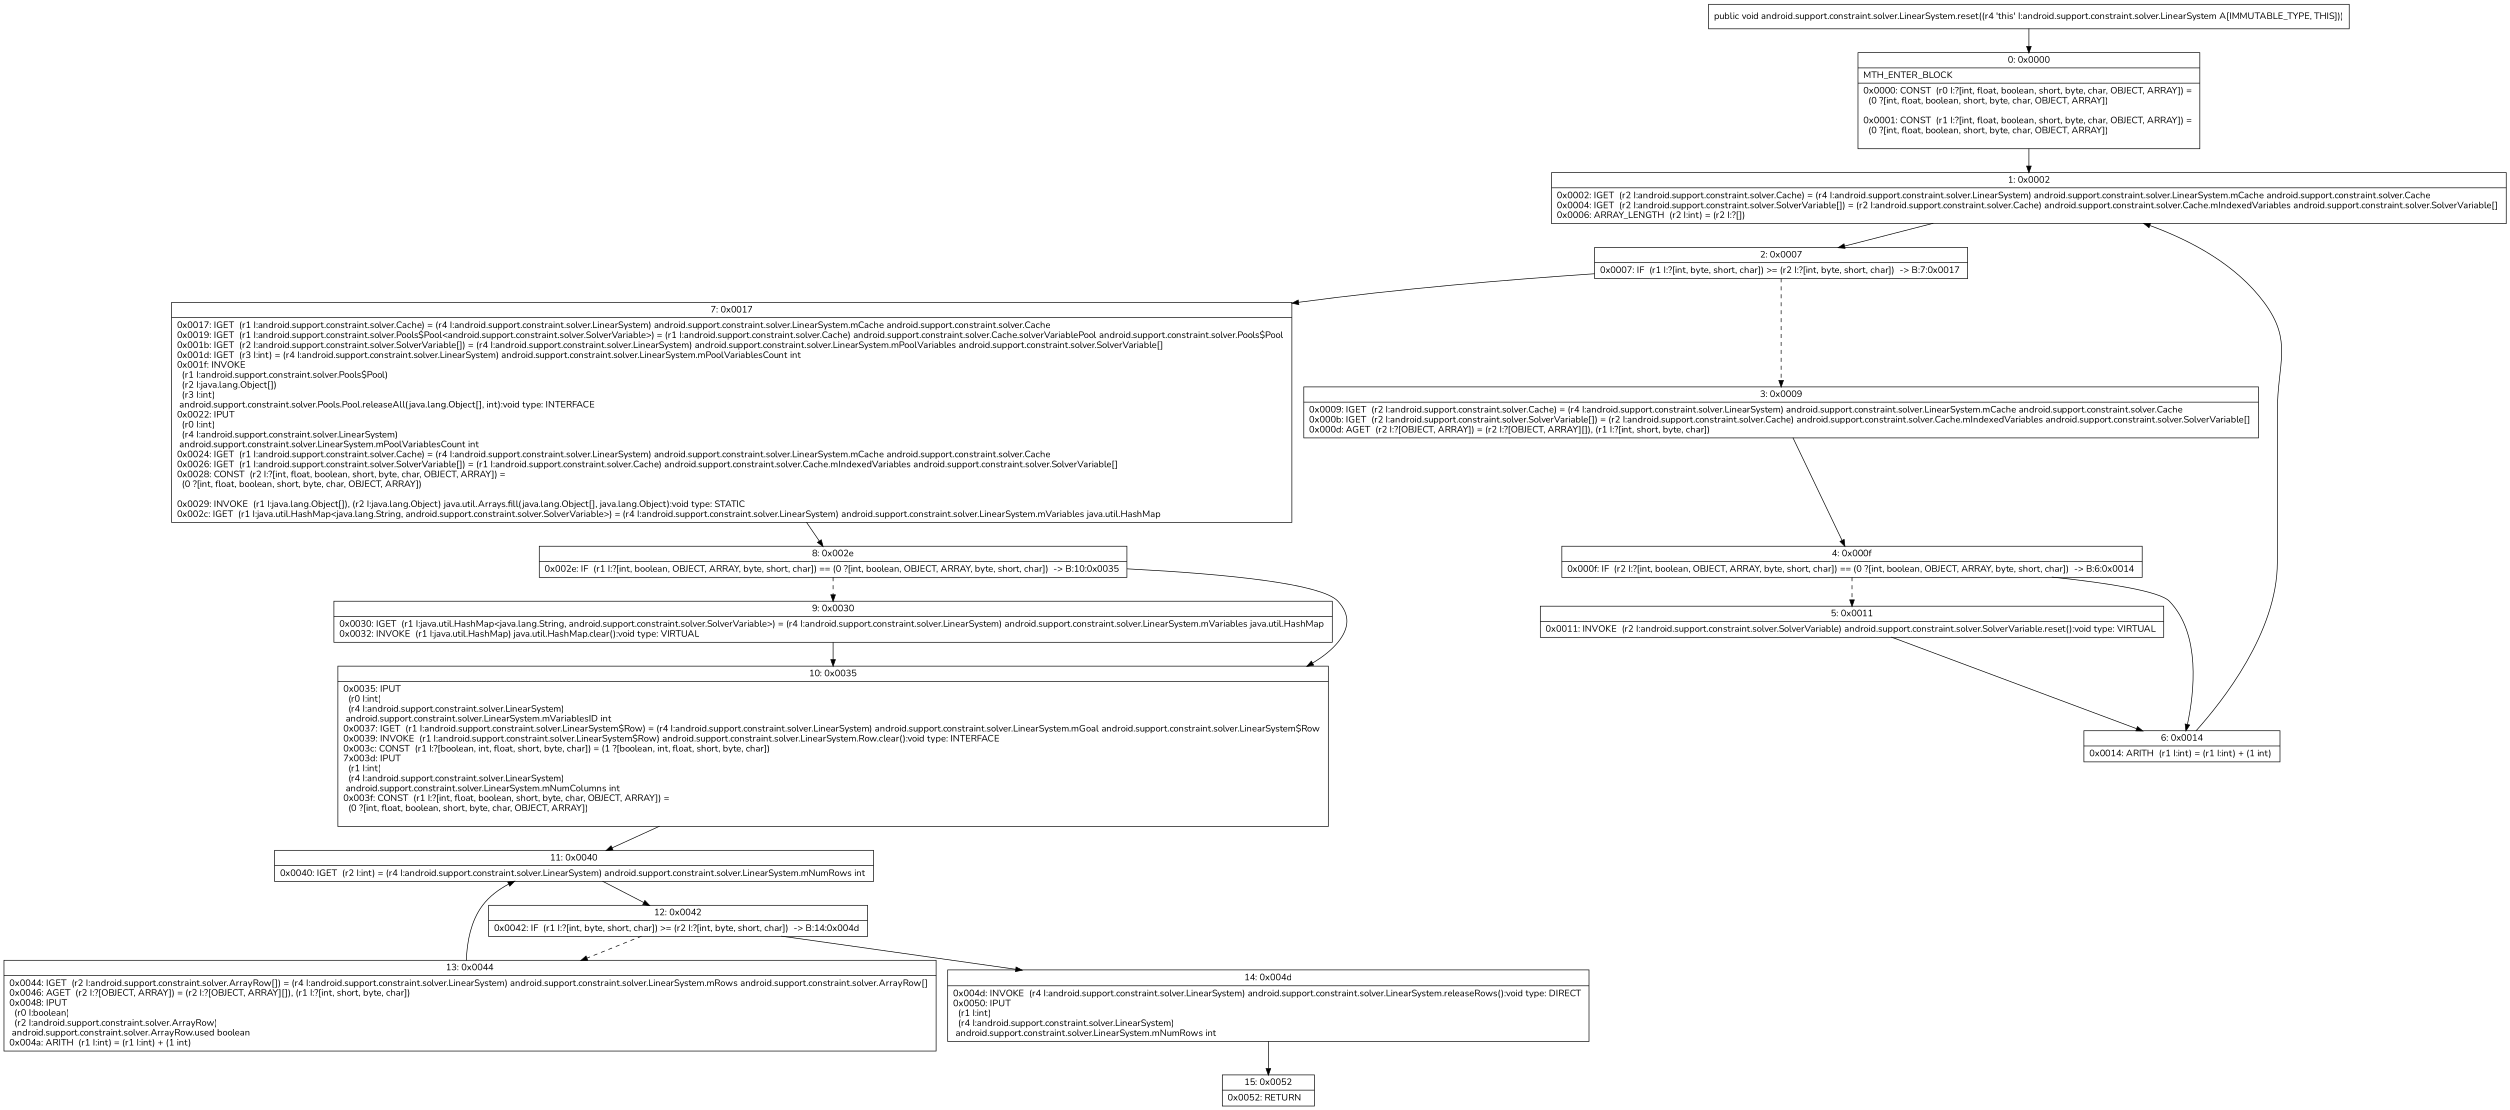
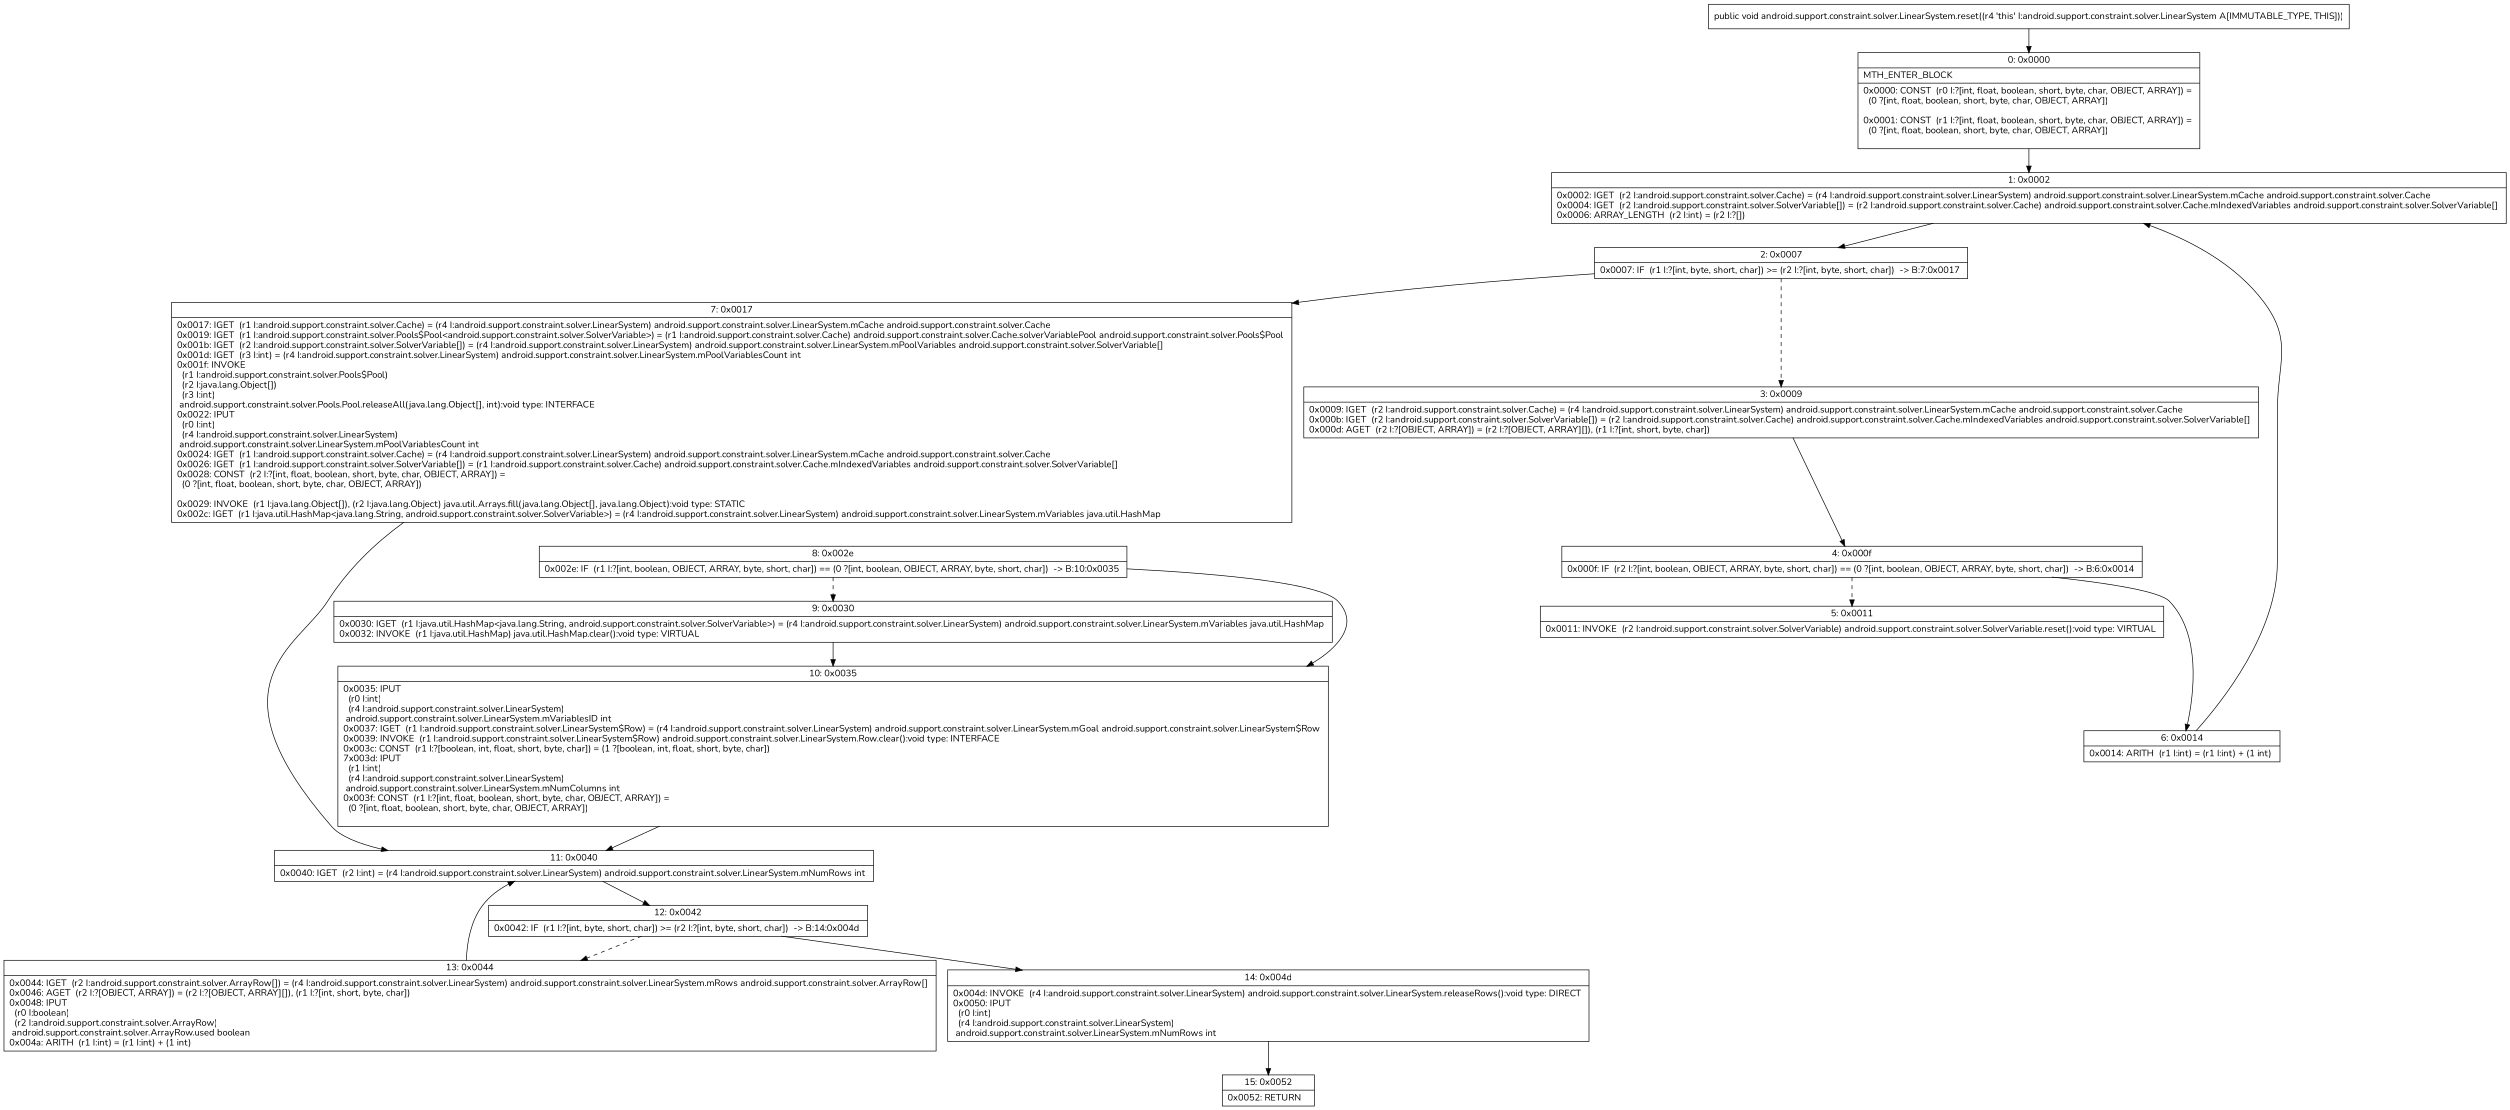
edge "7: 0x0017" -> "8: 0x002e": now "7: 0x0017" -> "11: 0x0040"
edge "5: 0x0011" -> "6: 0x0014": removed
node "14: 0x004d": text "(r1 I:int)" -> "(r0 I:int)"
